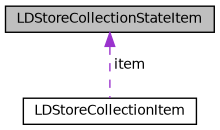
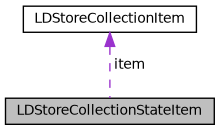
edge "LDStoreCollectionItem" -> "LDStoreCollectionStateItem": reversed
